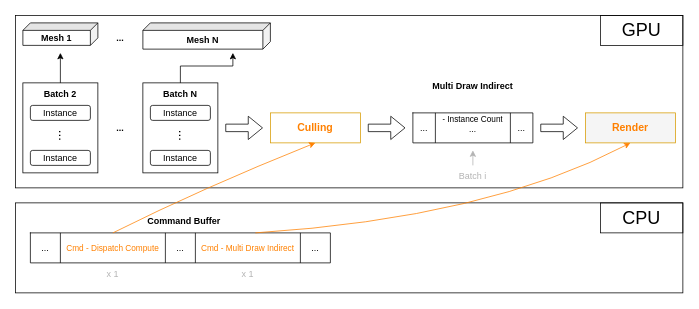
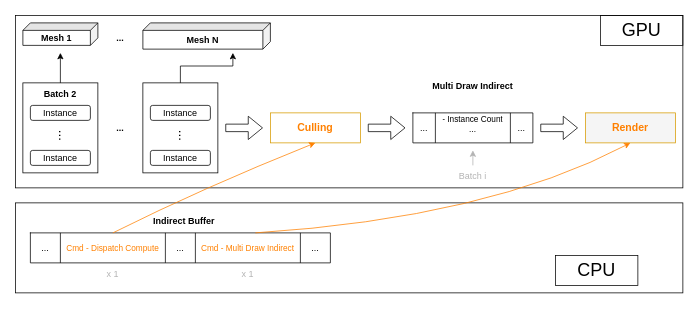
node "Batch N": removed
node "CPU": moved (642, 218) -> (597, 270)
node "Command Buffer": label "Command Buffer" -> "Indirect Buffer"
